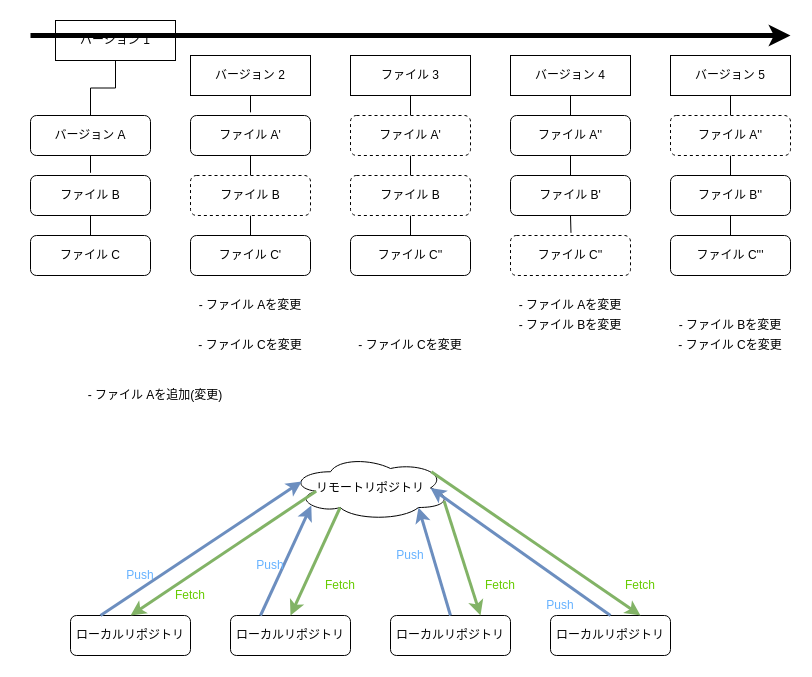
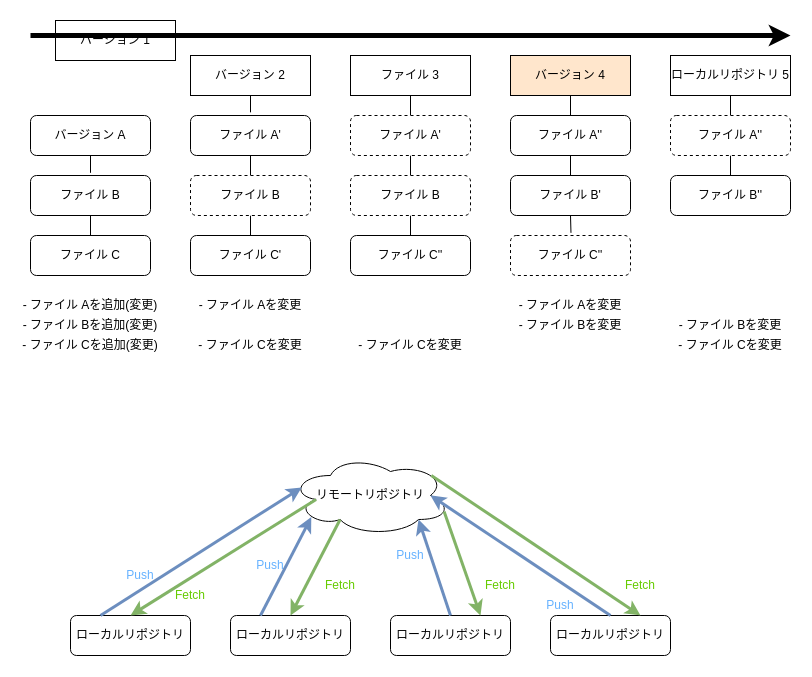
node "バージョン 4": fillcolor #ffffff -> #ffe6cc
node "バージョン 5": label "バージョン 5" -> "ローカルリポジトリ 5"
edge "バージョン 1" -- "バージョン A": removed
edge "ファイル B''" -- "ファイル C'''": removed
node "ファイル C'''": removed
node "- ファイル Bを追加(変更)": added
node "- ファイル Cを追加(変更)": added
node "- ファイル Aを追加(変更)": moved (156, 396) -> (91, 306)
node "リモートリポジトリ": size 160x65 -> 160x80
